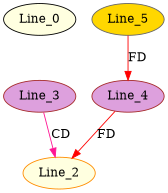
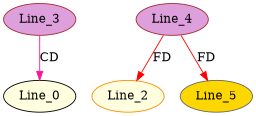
edge "Line_5" -> "Line_4": reversed
edge "Line_3" -> "Line_2": now "Line_3" -> "Line_0"
